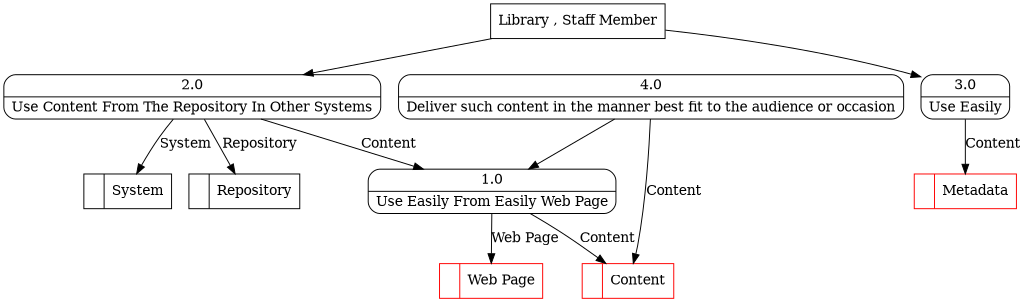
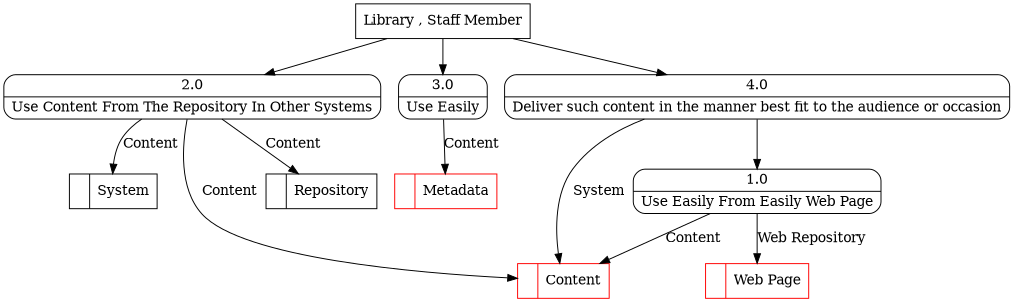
edge "Library , Staff Member" -> "4.0": added
edge "2.0" -> "1.0": now "2.0" -> "Content"
edge "2.0" -> "System": label "System" -> "Content"
edge "2.0" -> "Repository": label "Repository" -> "Content"
edge "4.0" -> "Content": label "Content" -> "System"
edge "1.0" -> "Web Page": label "Web Page" -> "Web Repository"
